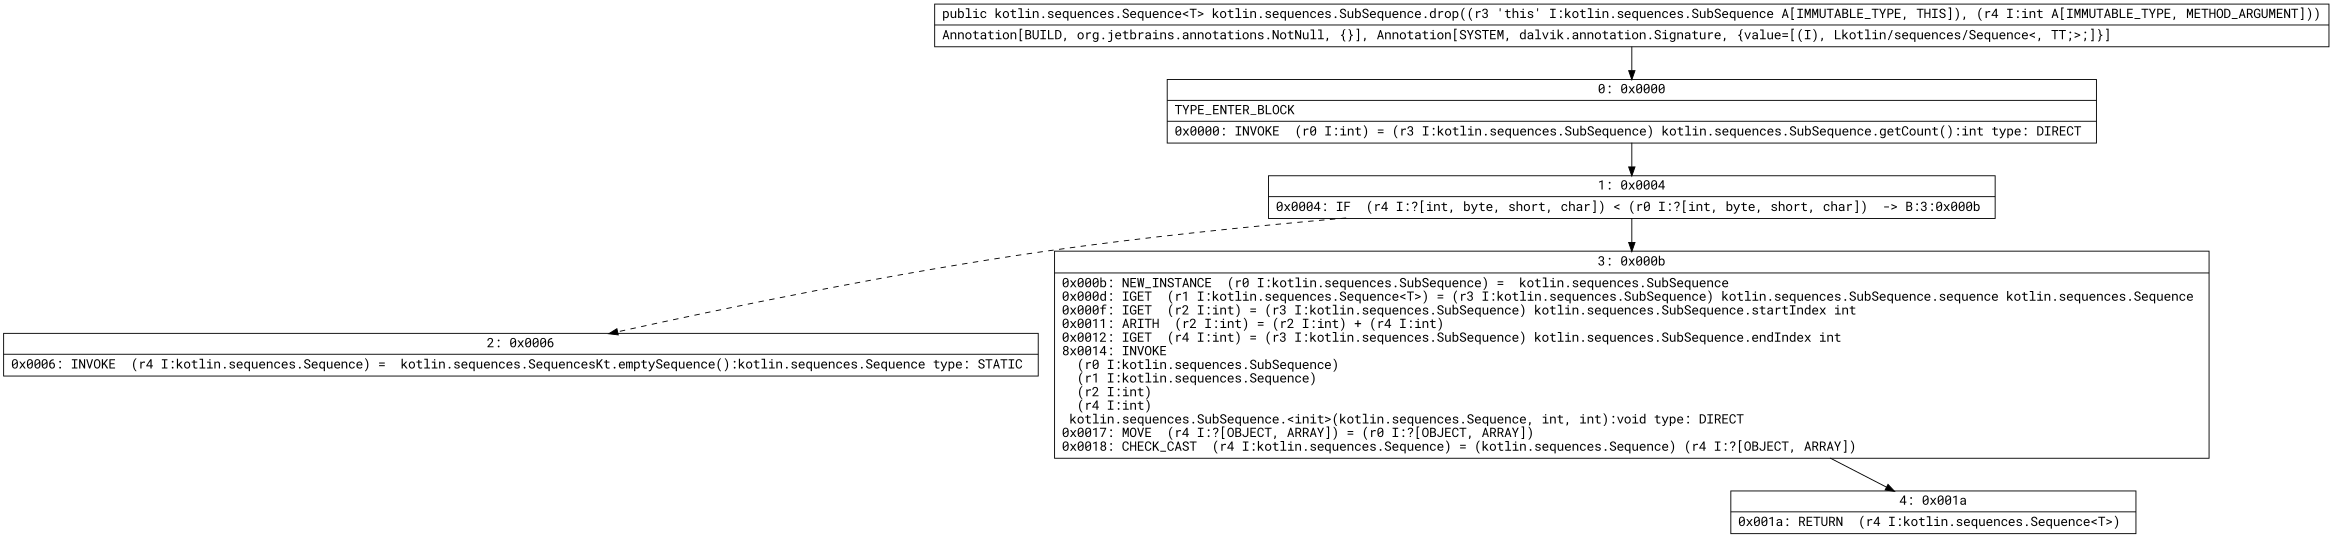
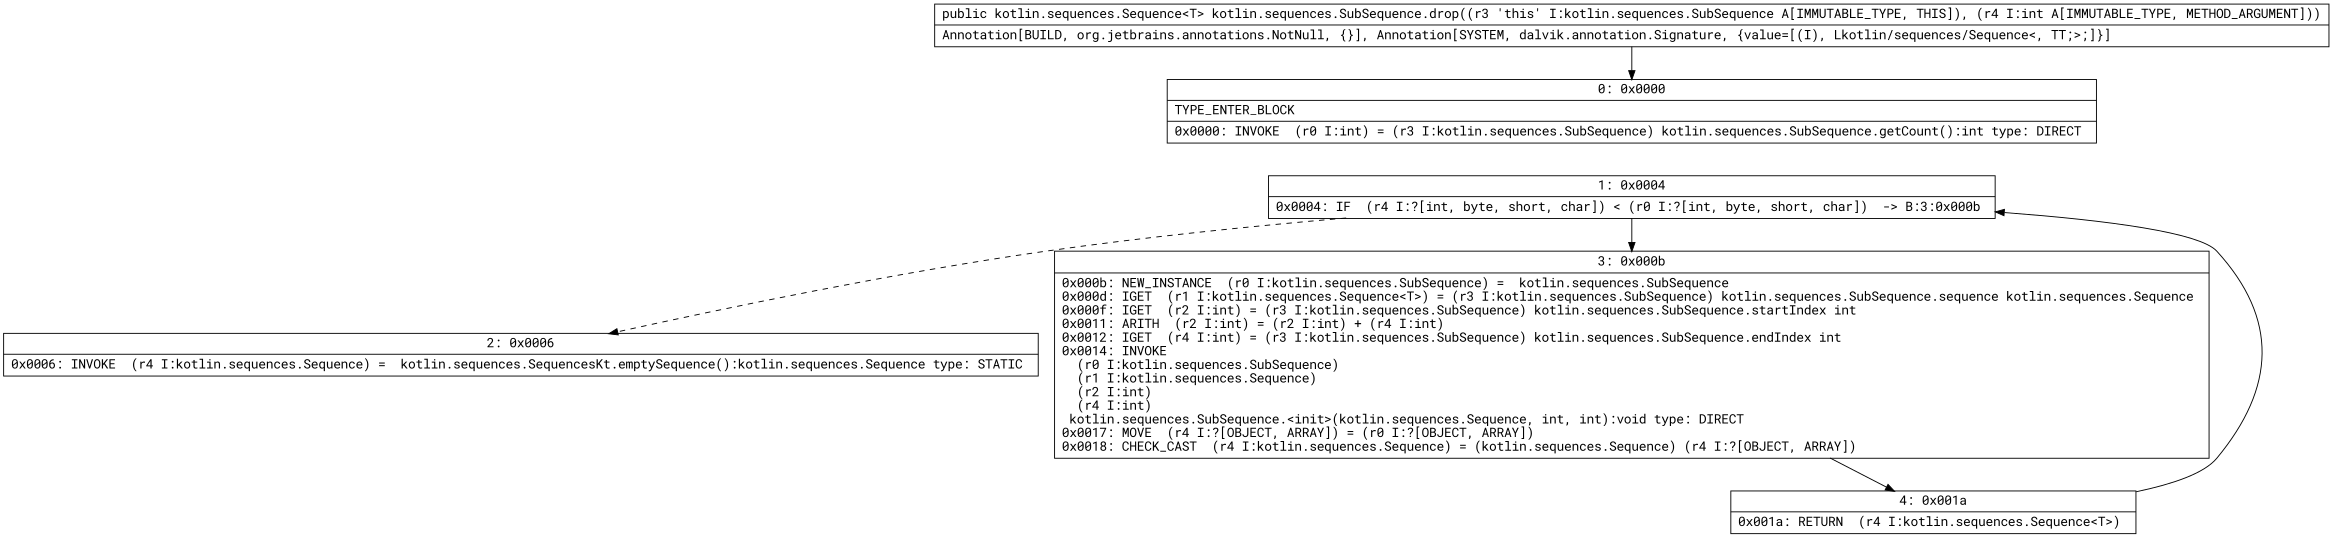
edge "0: 0x0000" -> "1: 0x0004": now "4: 0x001a" -> "1: 0x0004"
node "3: 0x000b": text "8x0014: INVOKE" -> "0x0014: INVOKE"
